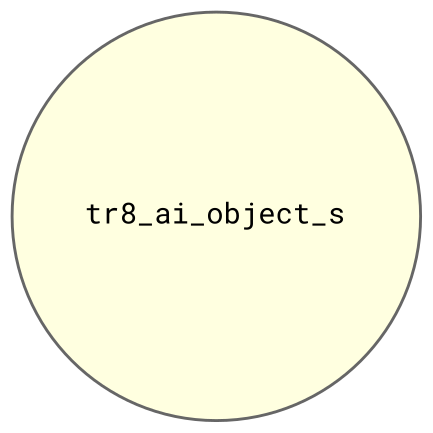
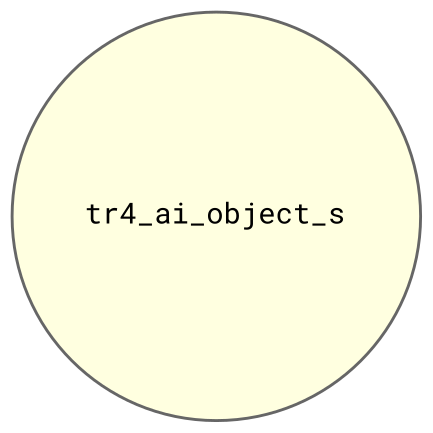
node "tr8_ai_object_s": label "tr8_ai_object_s" -> "tr4_ai_object_s"
